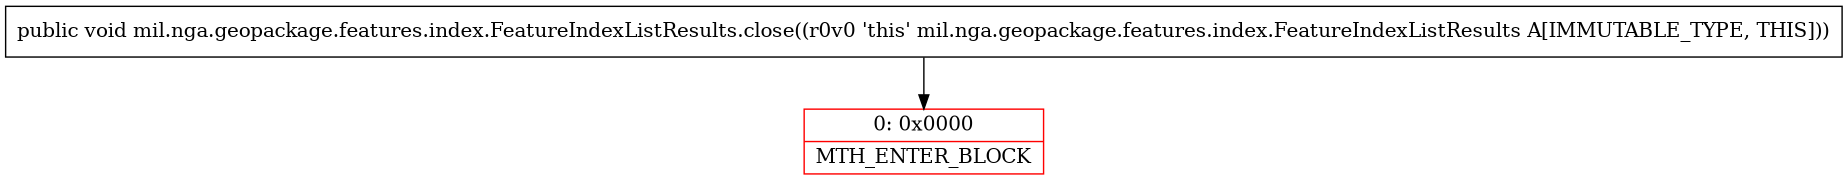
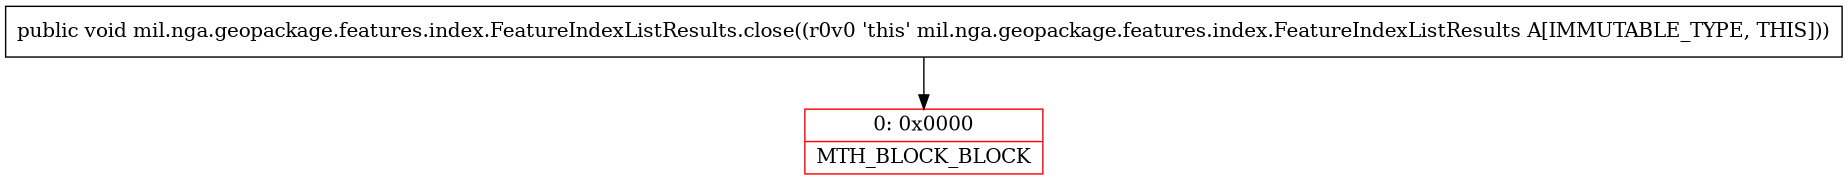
node "0: 0x0000": text "MTH_ENTER_BLOCK" -> "MTH_BLOCK_BLOCK"
